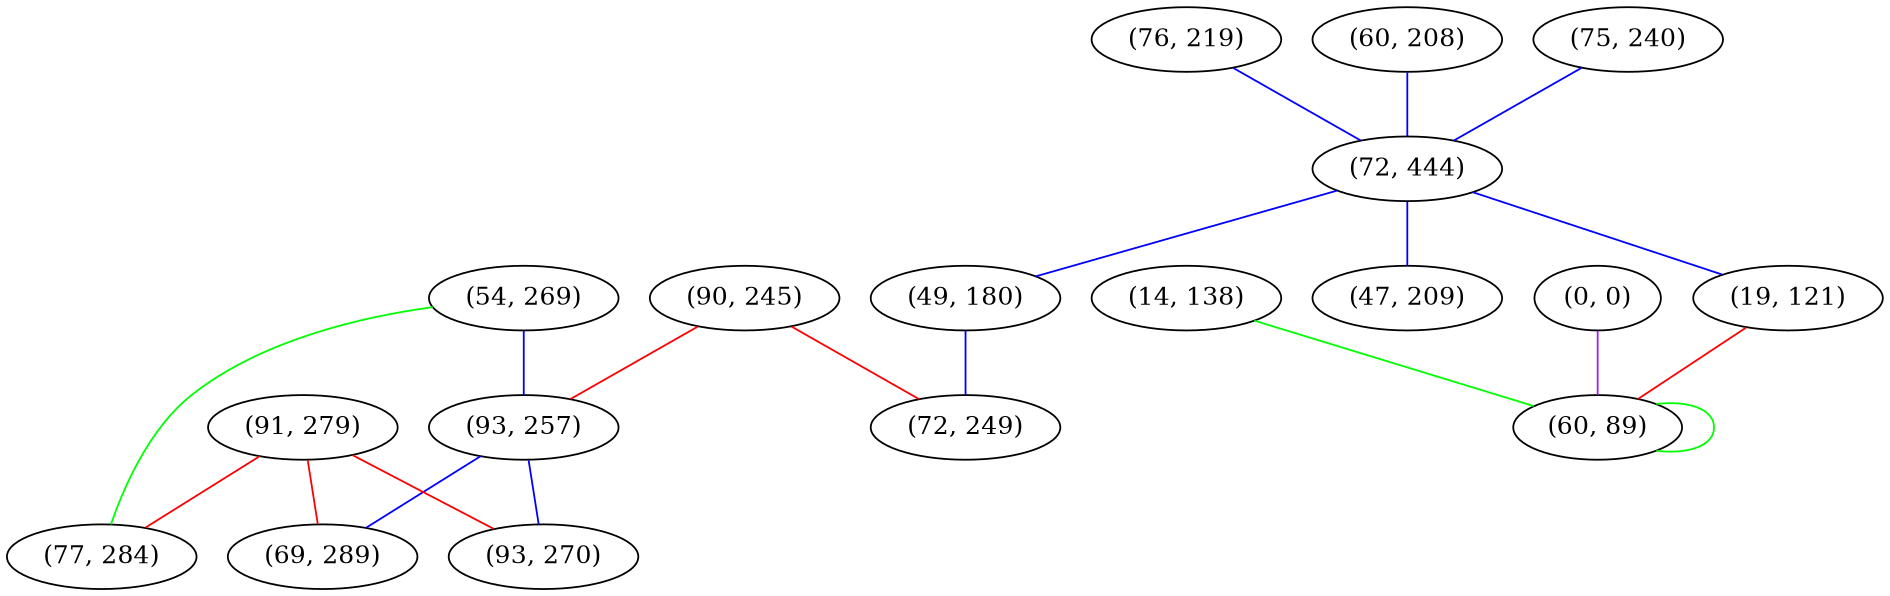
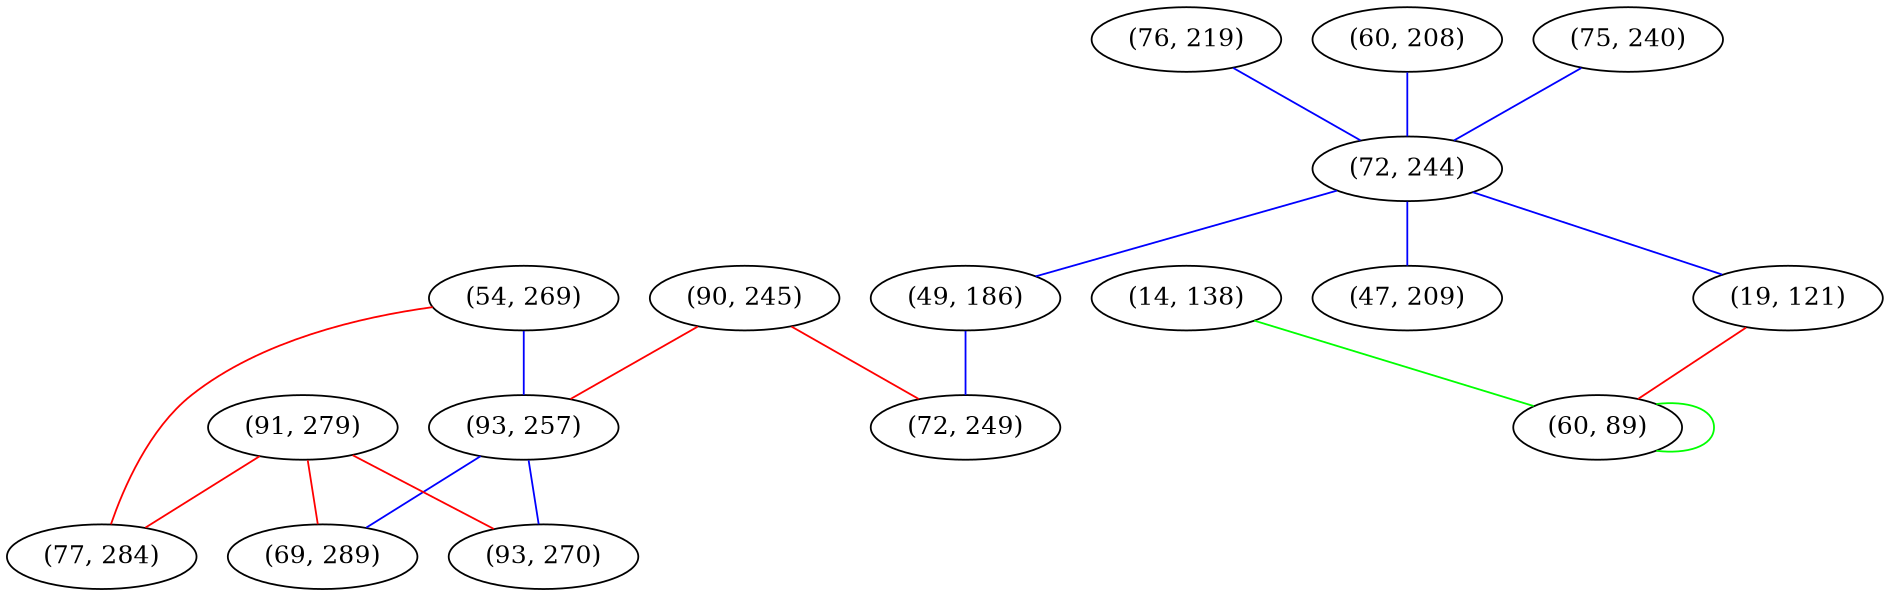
node "(72, 444)": label "(72, 444)" -> "(72, 244)"
node "(49, 180)": label "(49, 180)" -> "(49, 186)"
node "(0, 0)": removed
edge "(54, 269)" -- "(77, 284)": color green -> red
